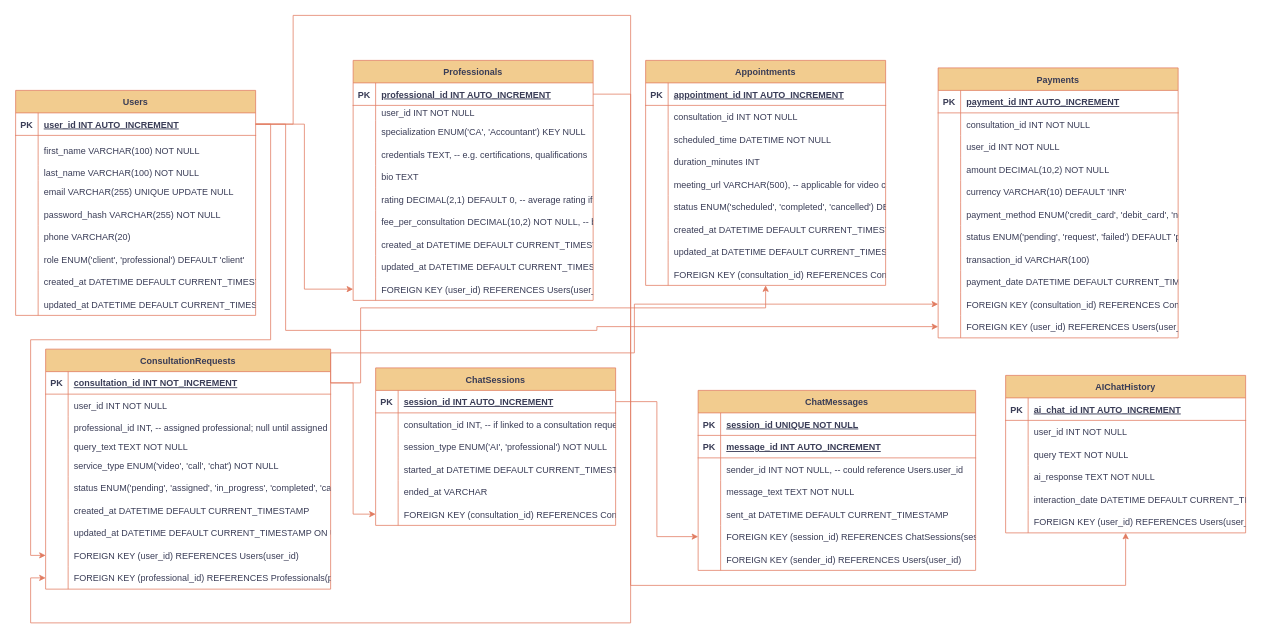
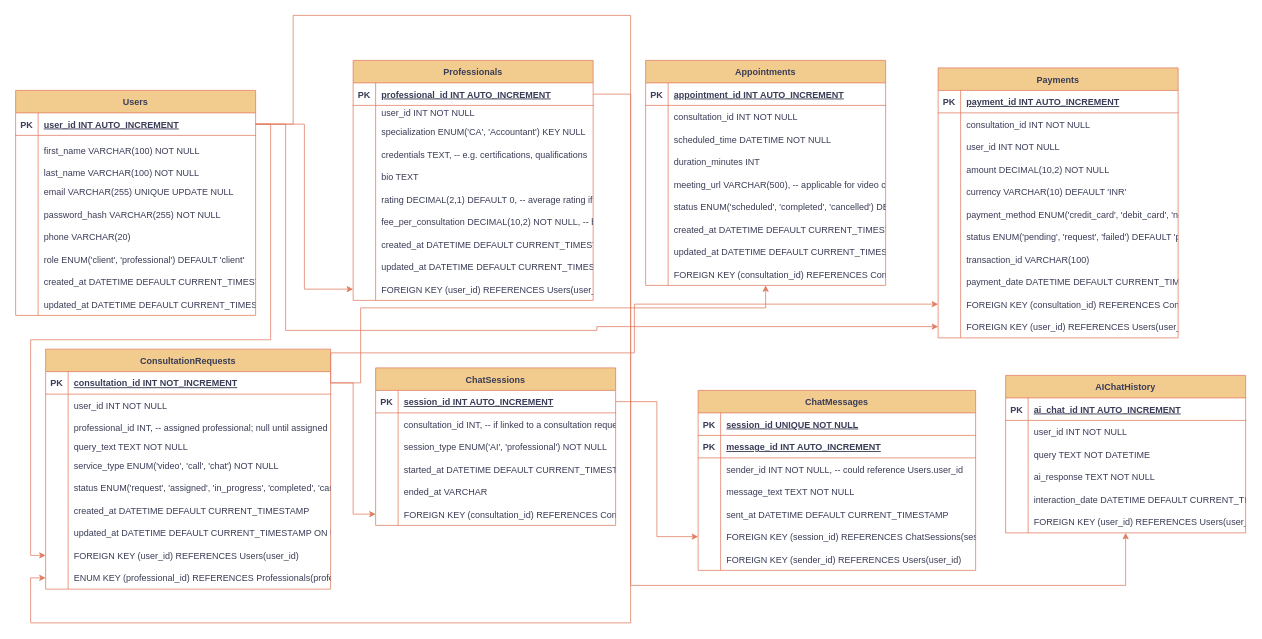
node "query TEXT NOT NULL": label "query TEXT NOT NULL" -> "query TEXT NOT DATETIME"
node "status ENUM('pending', 'assigned', 'in_progress', 'completed', 'cancelled') DEFAULT 'pending'": label "status ENUM('pending', 'assigned', 'in_progress', 'completed', 'cancelled') DEFAULT 'pending'" -> "status ENUM('request', 'assigned', 'in_progress', 'completed', 'cancelled') DEFAULT 'pending'"
node "FOREIGN KEY (professional_id) REFERENCES Professionals(professional_id)": label "FOREIGN KEY (professional_id) REFERENCES Professionals(professional_id)" -> "ENUM KEY (professional_id) REFERENCES Professionals(professional_id)"
